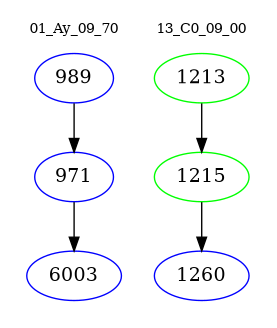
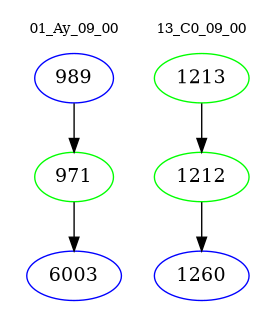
cluster "01_Ay_09_70": label "01_Ay_09_70" -> "01_Ay_09_00"
node "971": color blue -> green
node "1215": label "1215" -> "1212"
